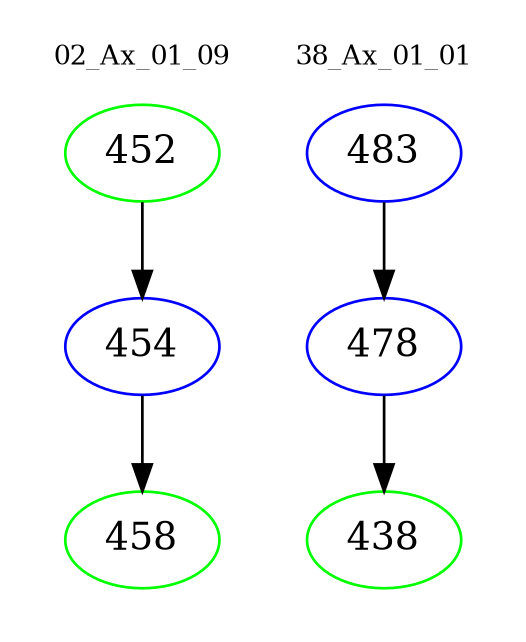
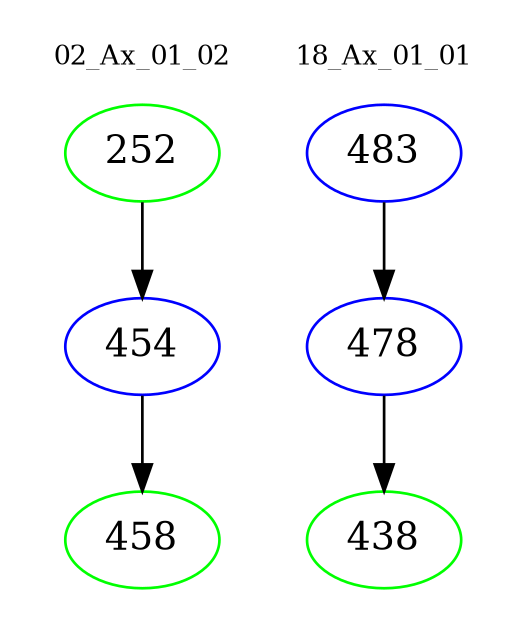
cluster "02_Ax_01_09": label "02_Ax_01_09" -> "02_Ax_01_02"
cluster "38_Ax_01_01": label "38_Ax_01_01" -> "18_Ax_01_01"
node "452": label "452" -> "252"
